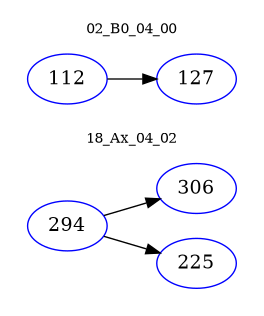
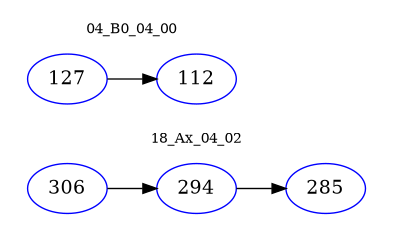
cluster "02_B0_04_00": label "02_B0_04_00" -> "04_B0_04_00"
edge "112" -> "127": reversed
edge "294" -> "306": reversed
node "225": label "225" -> "285"
